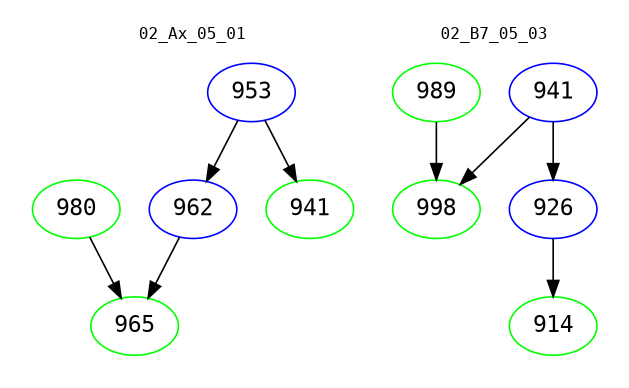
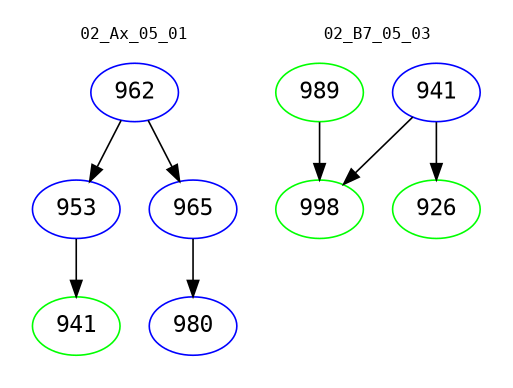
edge "953" -> "962": reversed
node "980": color green -> blue
node "926": color blue -> green
edge "980" -> "965": reversed
node "965": color green -> blue
node "914": removed
